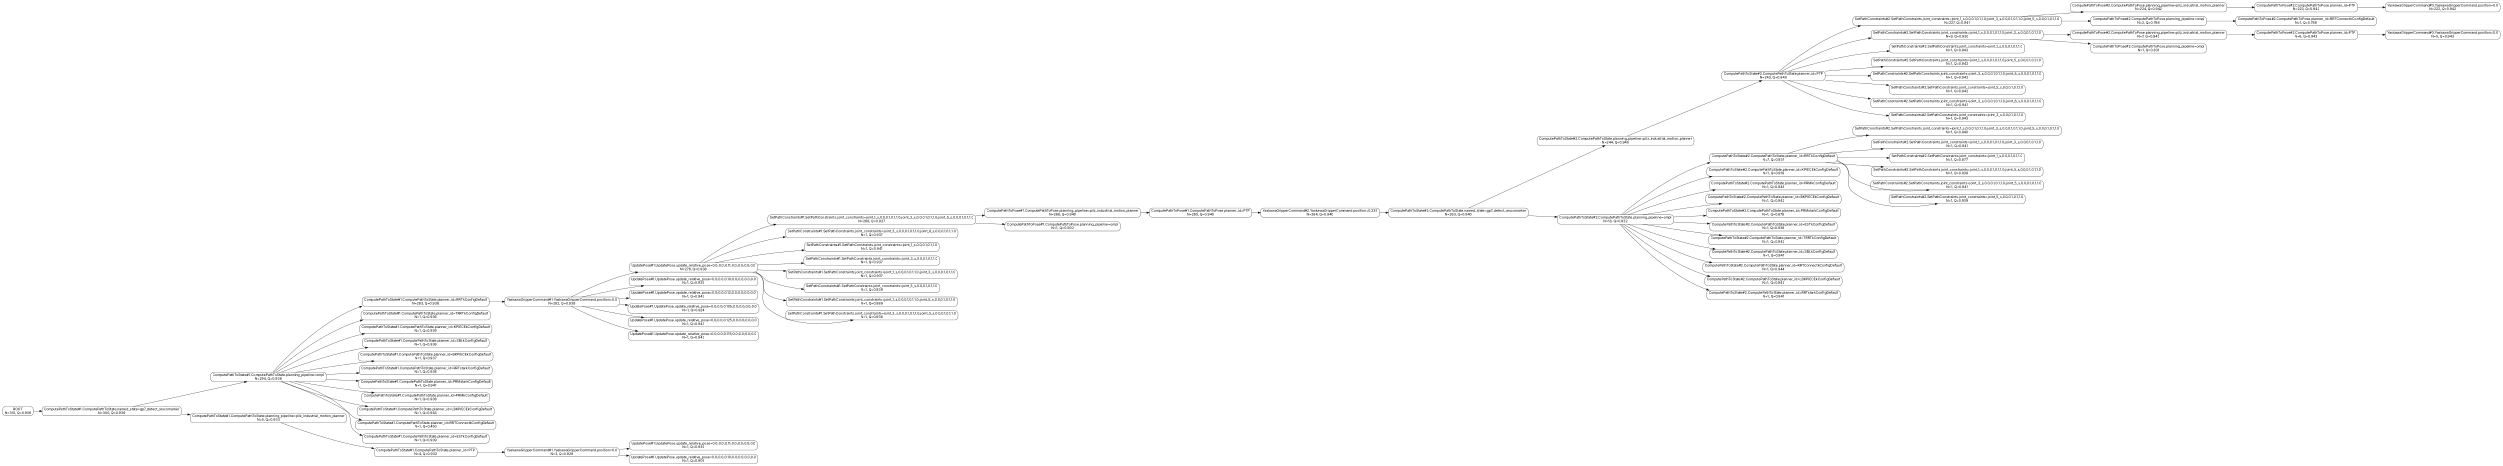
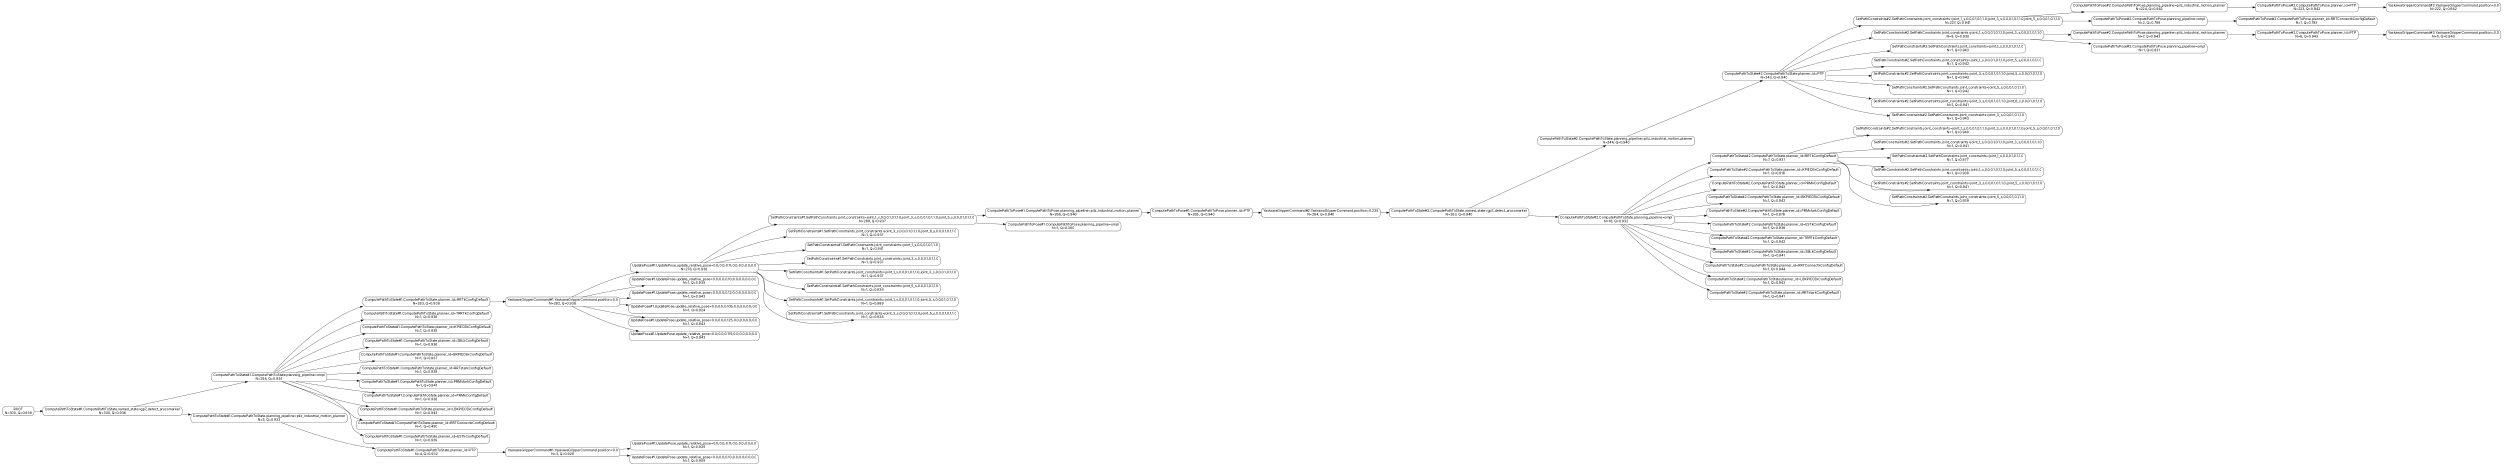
node "ROOT N=310, Q=0.936": label "ROOT N=310, Q=0.936" -> "ROOT N=300, Q=0.936"
